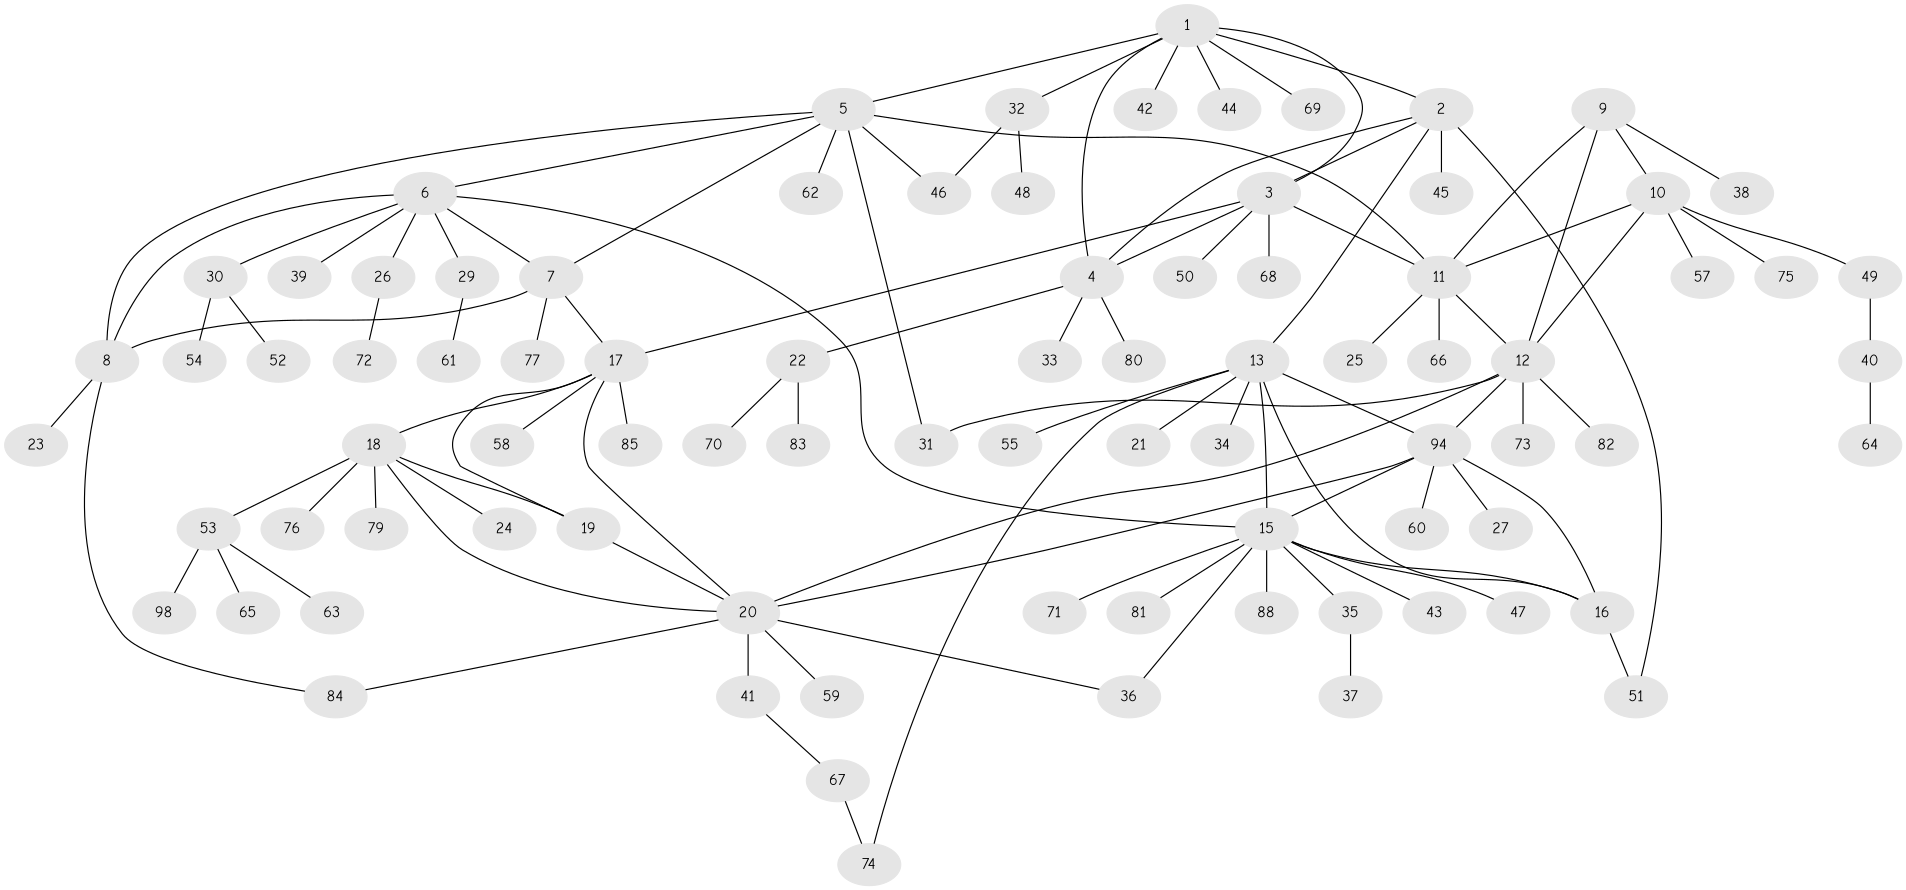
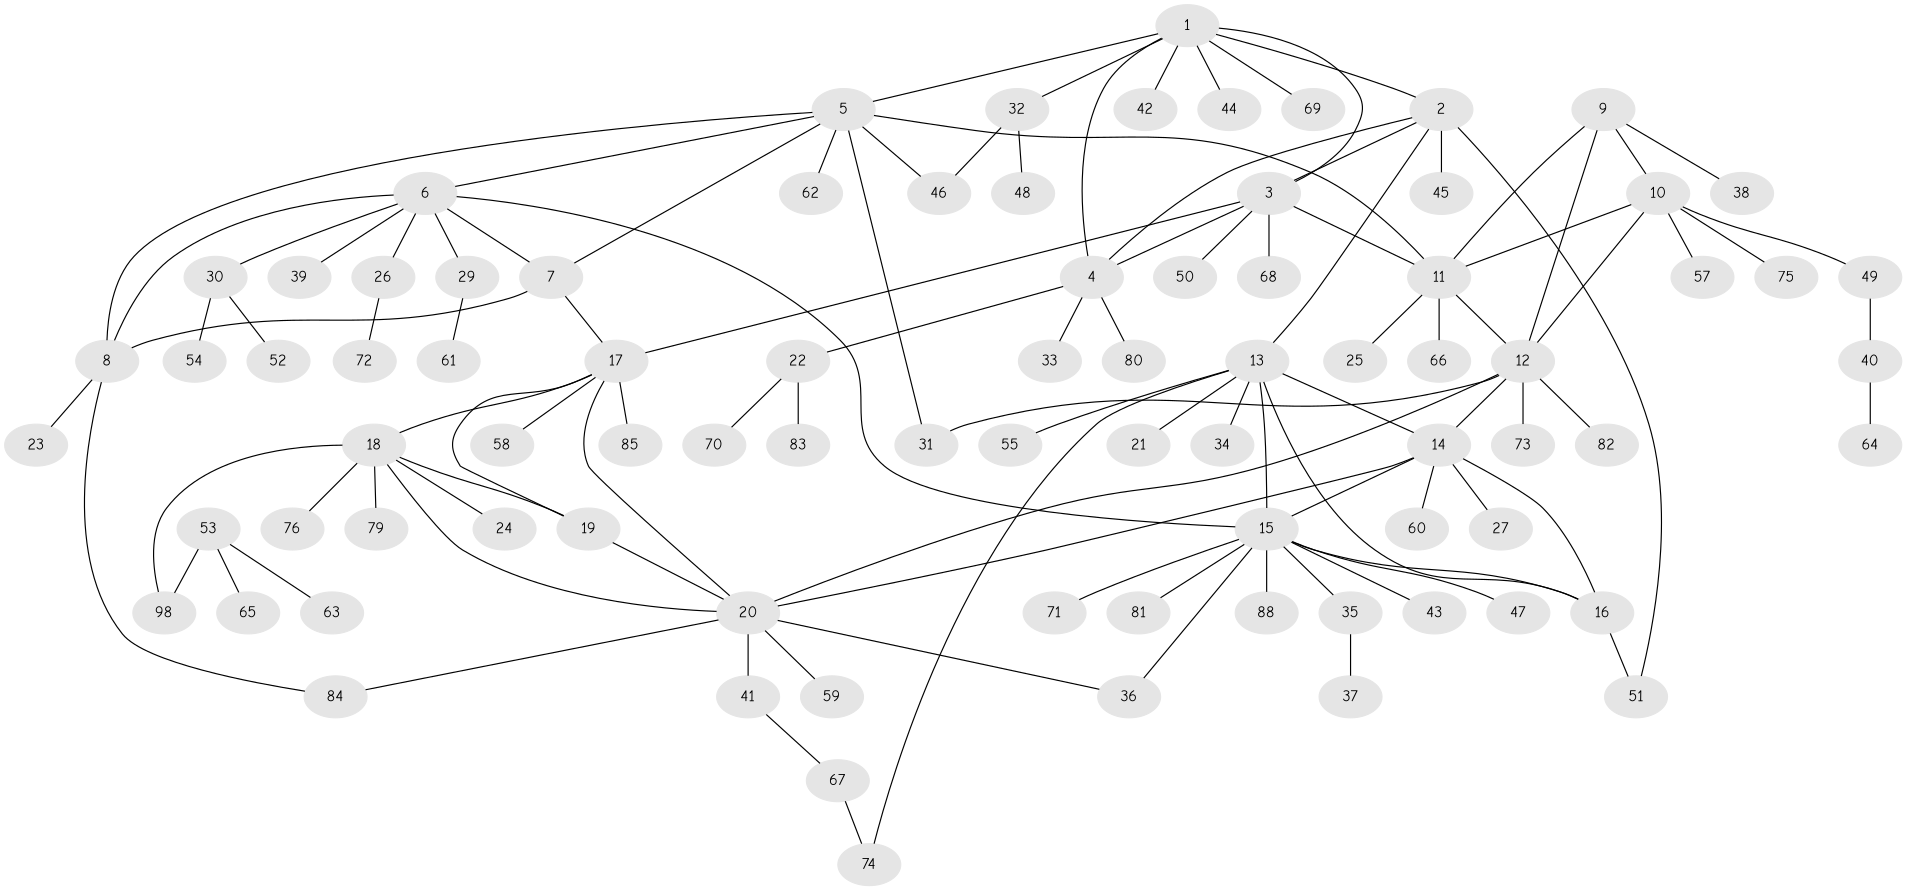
node "77": removed
node "94": label "94" -> "14"
edge "18" -- "53": now "18" -- "98"
